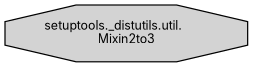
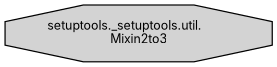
node "setuptools._distutils.util. Mixin2to3": label "setuptools._distutils.util. Mixin2to3" -> "setuptools._setuptools.util. Mixin2to3"
